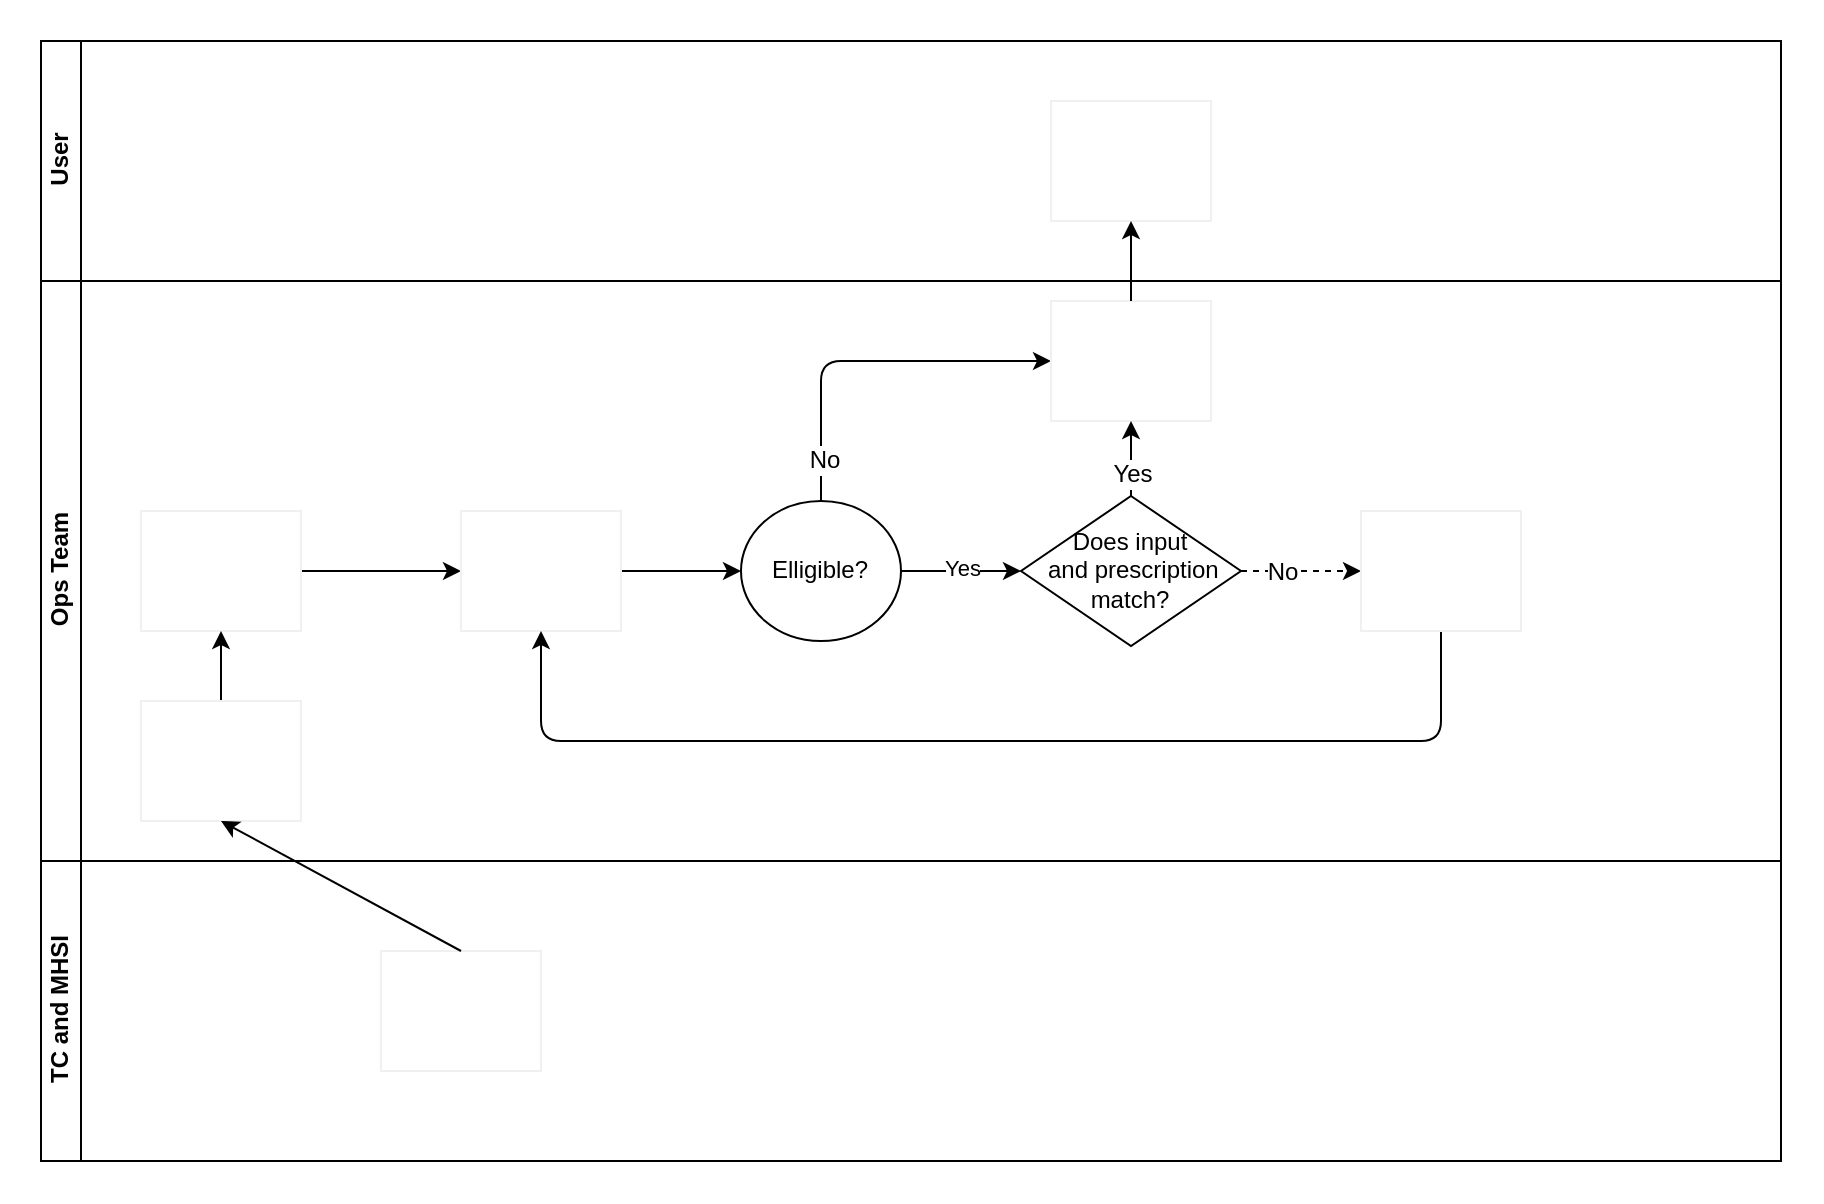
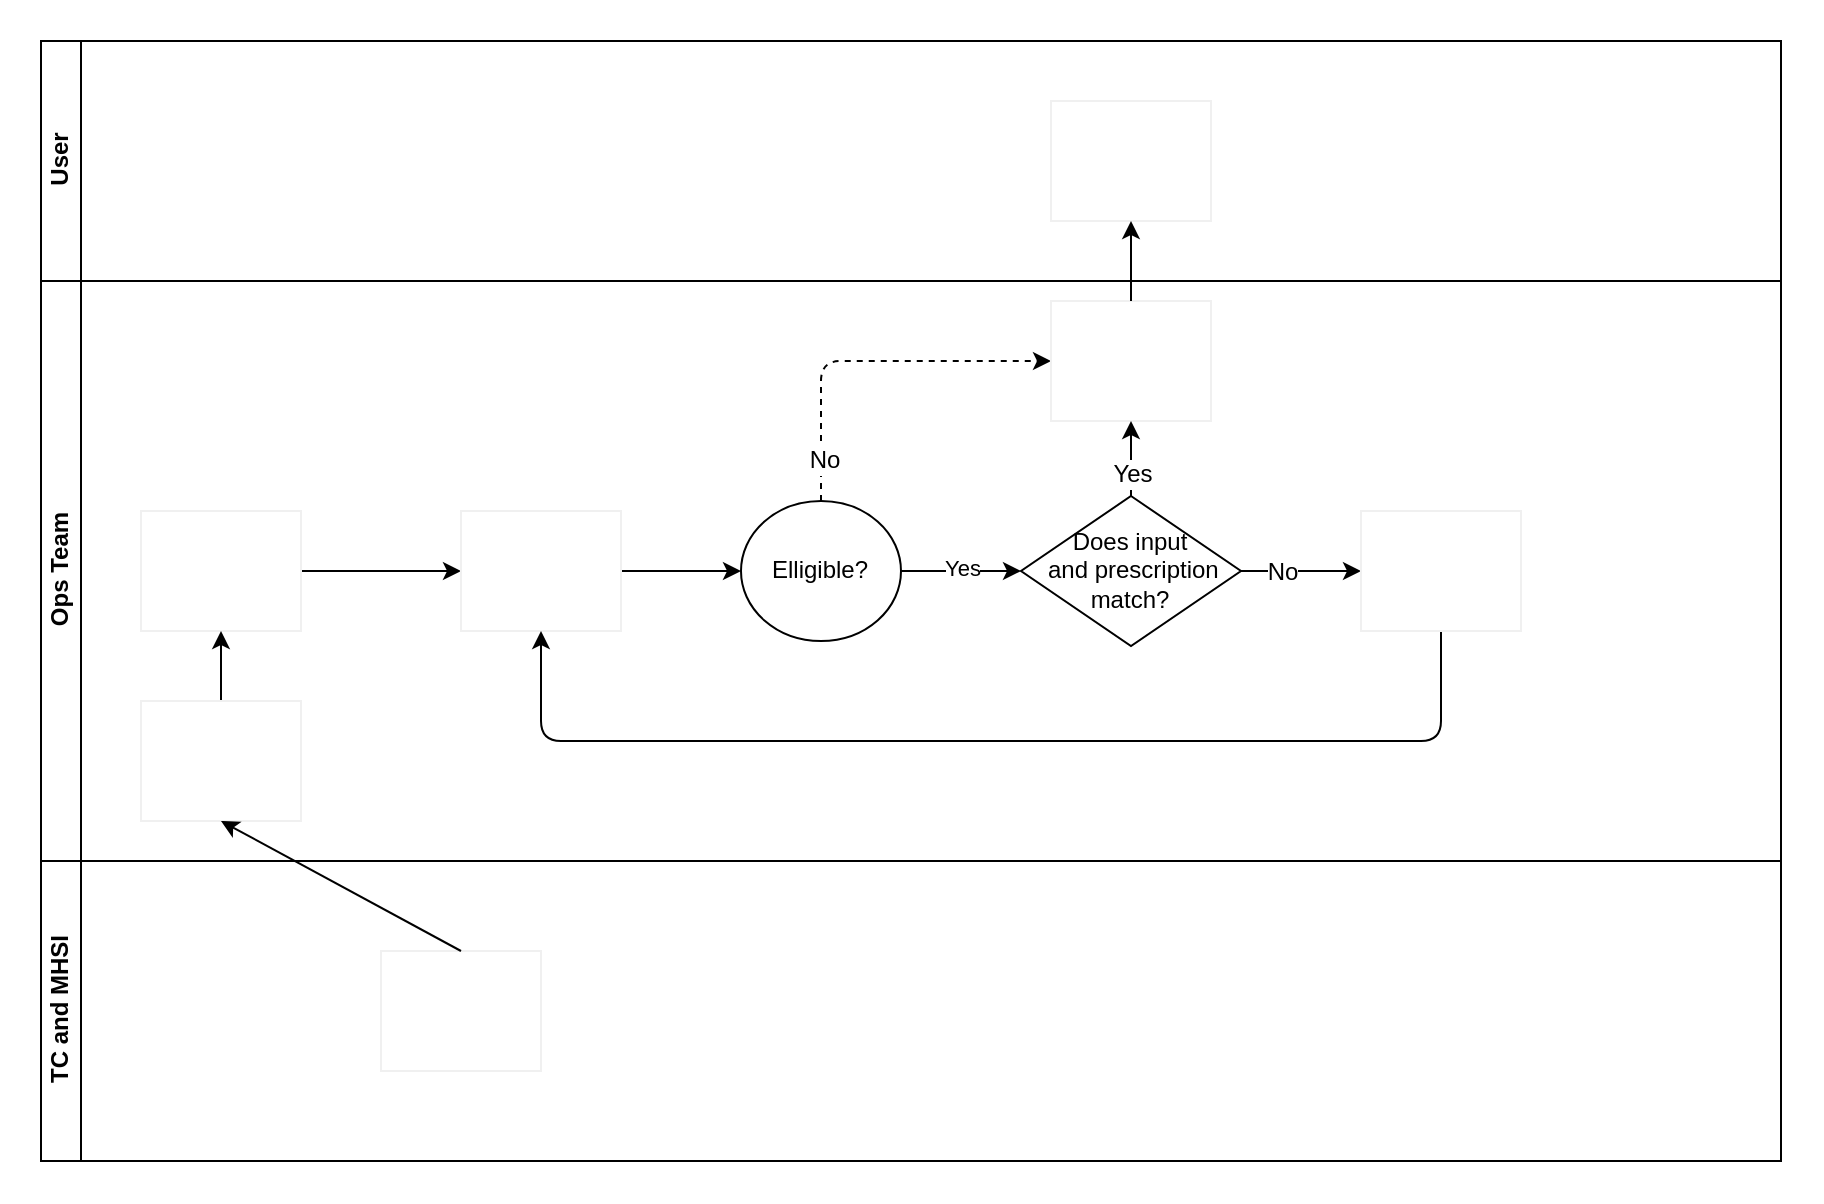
edge "Elligible?" -> "Send Response via SMS": style solid -> dashed
edge "Does input and prescription match?" -> "Modify Medicines": style dashed -> solid
